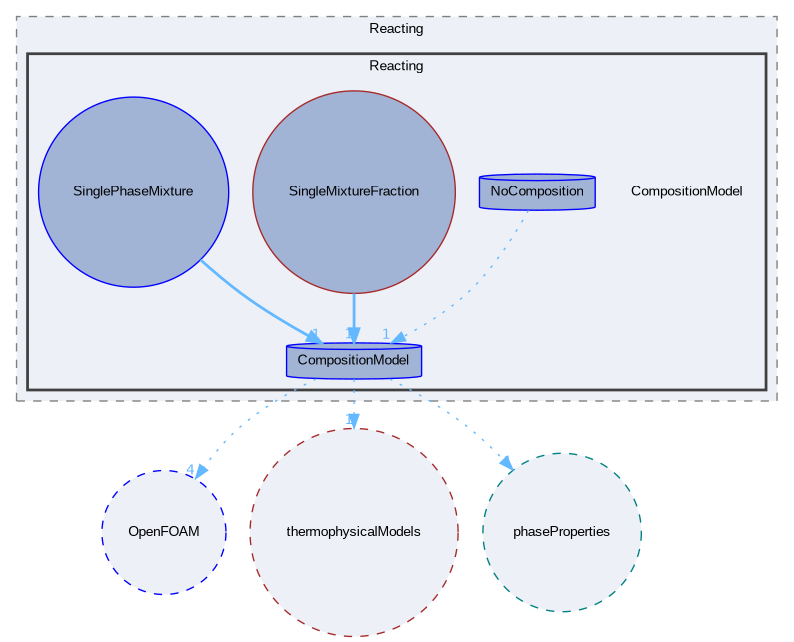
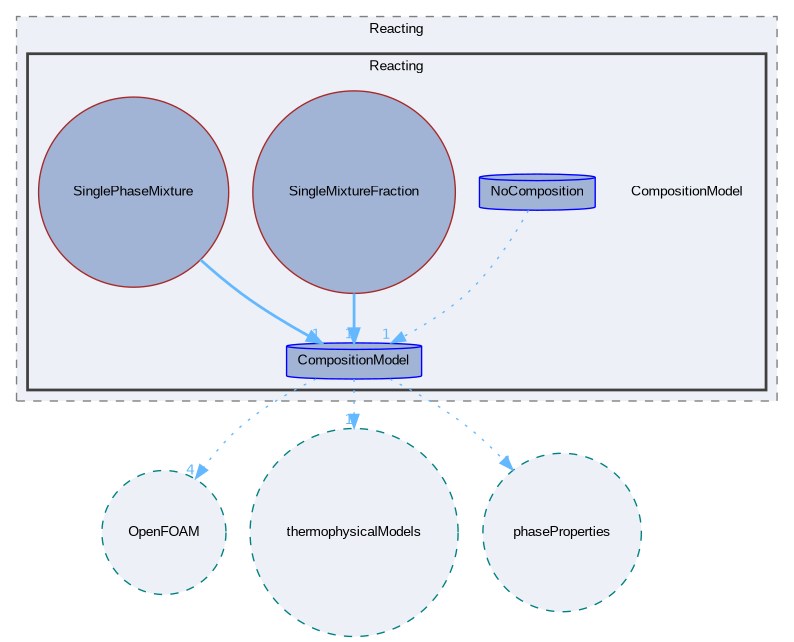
node "SinglePhaseMixture": color blue -> brown
node "OpenFOAM": color blue -> teal
node "thermophysicalModels": color brown -> teal
